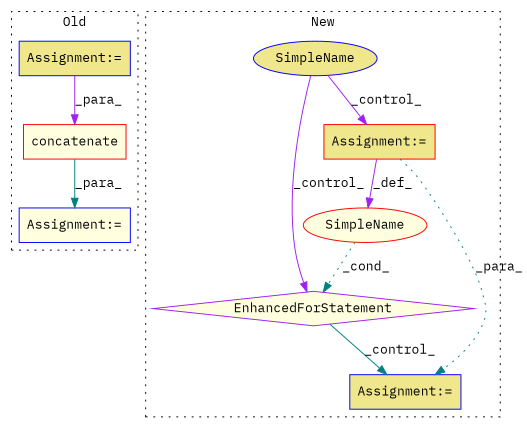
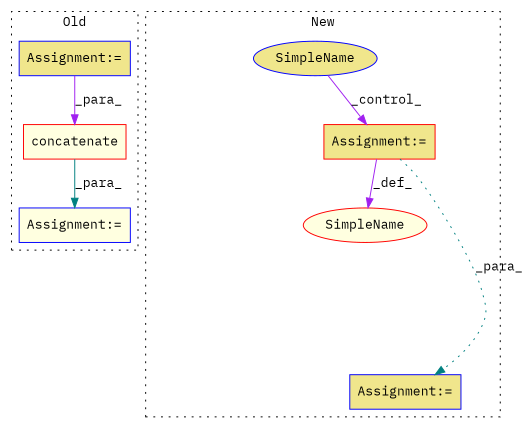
node "EnhancedForStatement": removed
